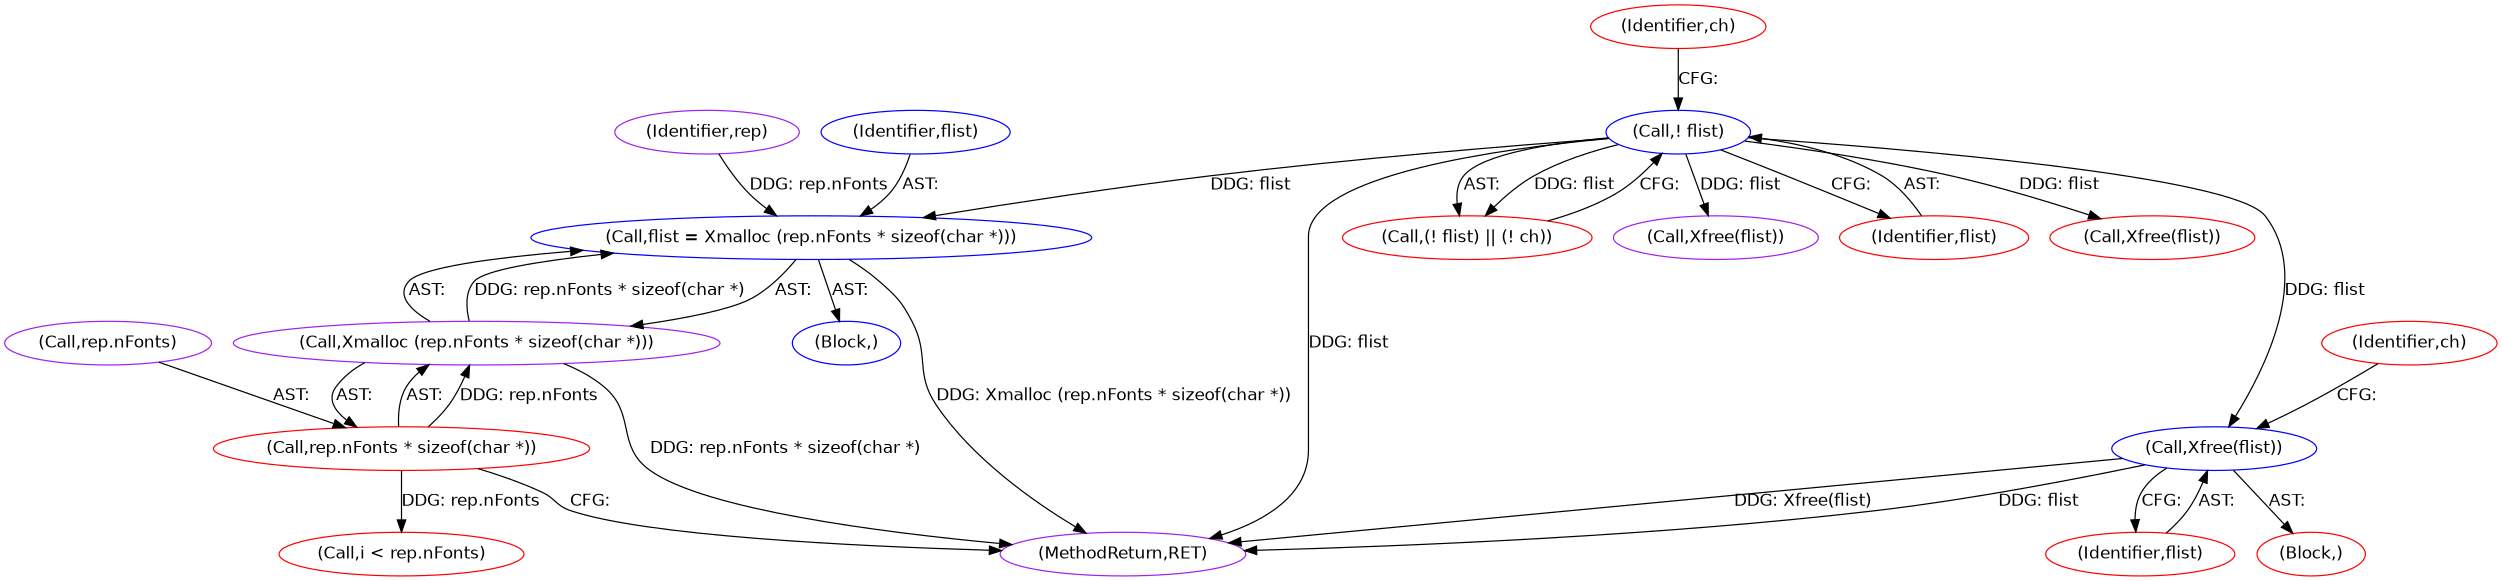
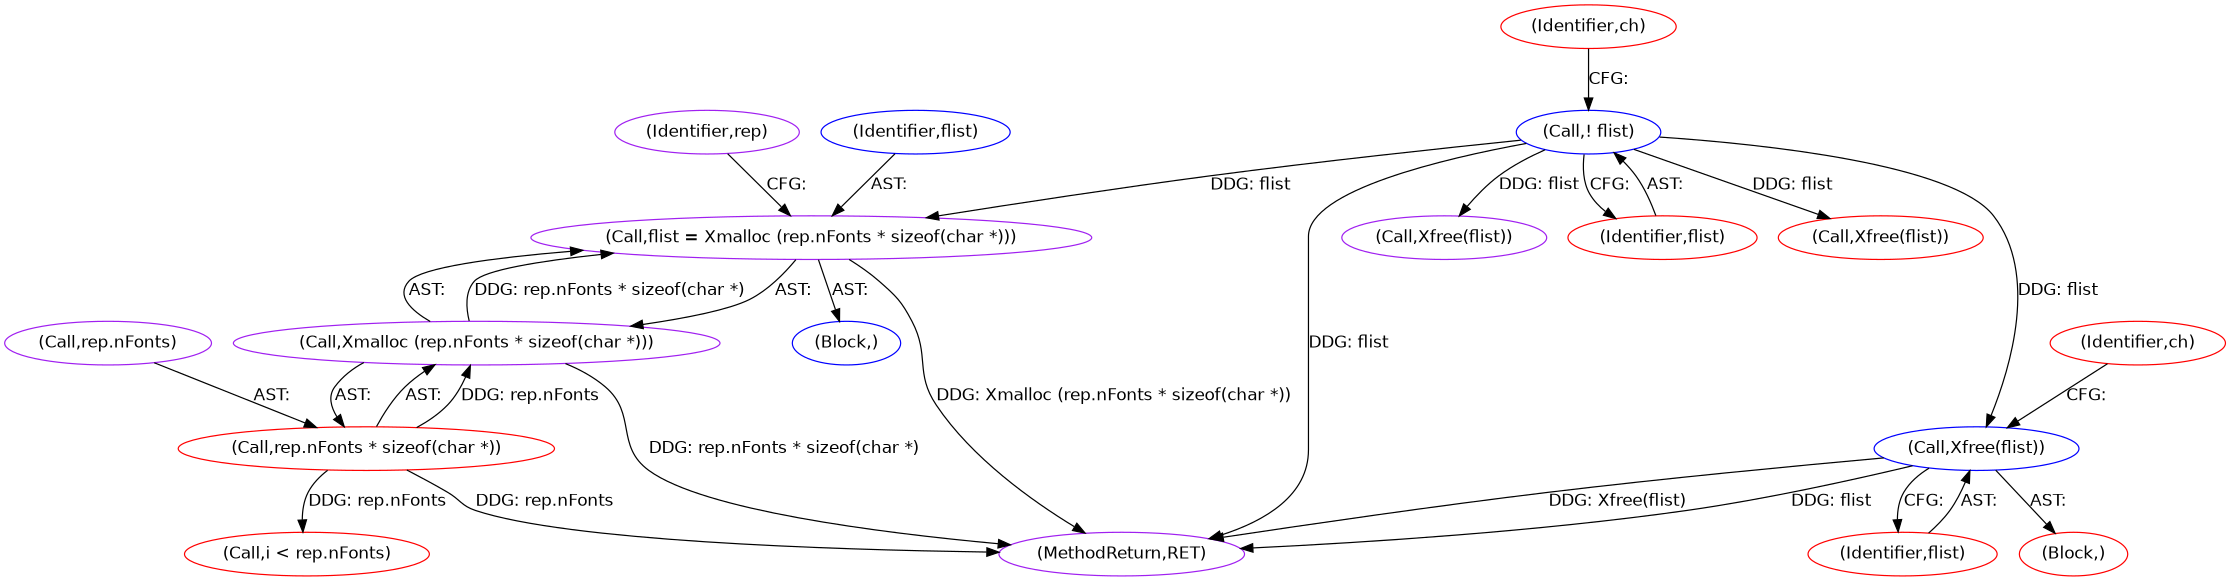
edge "(Identifier,rep)" -> "(Call,flist = Xmalloc (rep.nFonts * sizeof(char *)))": label "DDG: rep.nFonts" -> "CFG: "
node "(Call,flist = Xmalloc (rep.nFonts * sizeof(char *)))": color blue -> purple
node "(Call,(! flist) || (! ch))": removed
edge "(Call,rep.nFonts * sizeof(char *))" -> "(MethodReturn,RET)": label "CFG: " -> "DDG: rep.nFonts"
